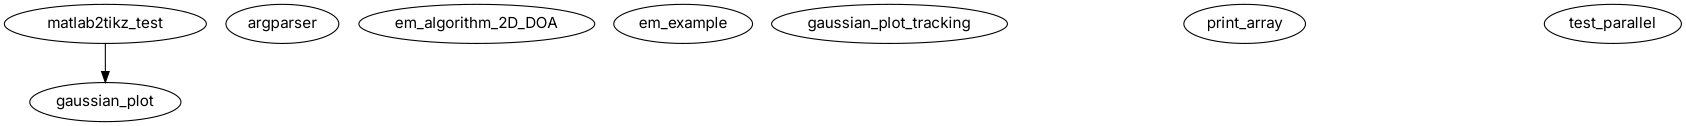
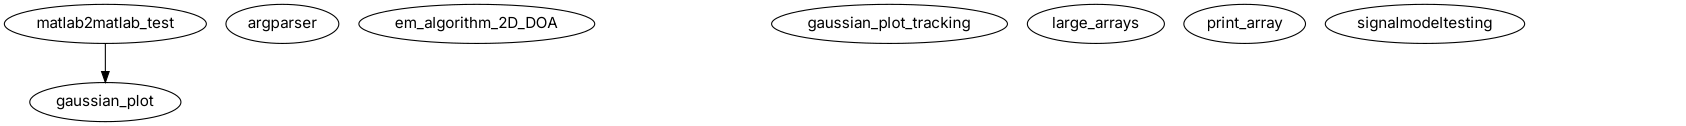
node "matlab2tikz_test": label "matlab2tikz_test" -> "matlab2matlab_test"
node "em_example": removed
node "large_arrays": added
node "signalmodeltesting": added
node "test_parallel": removed
